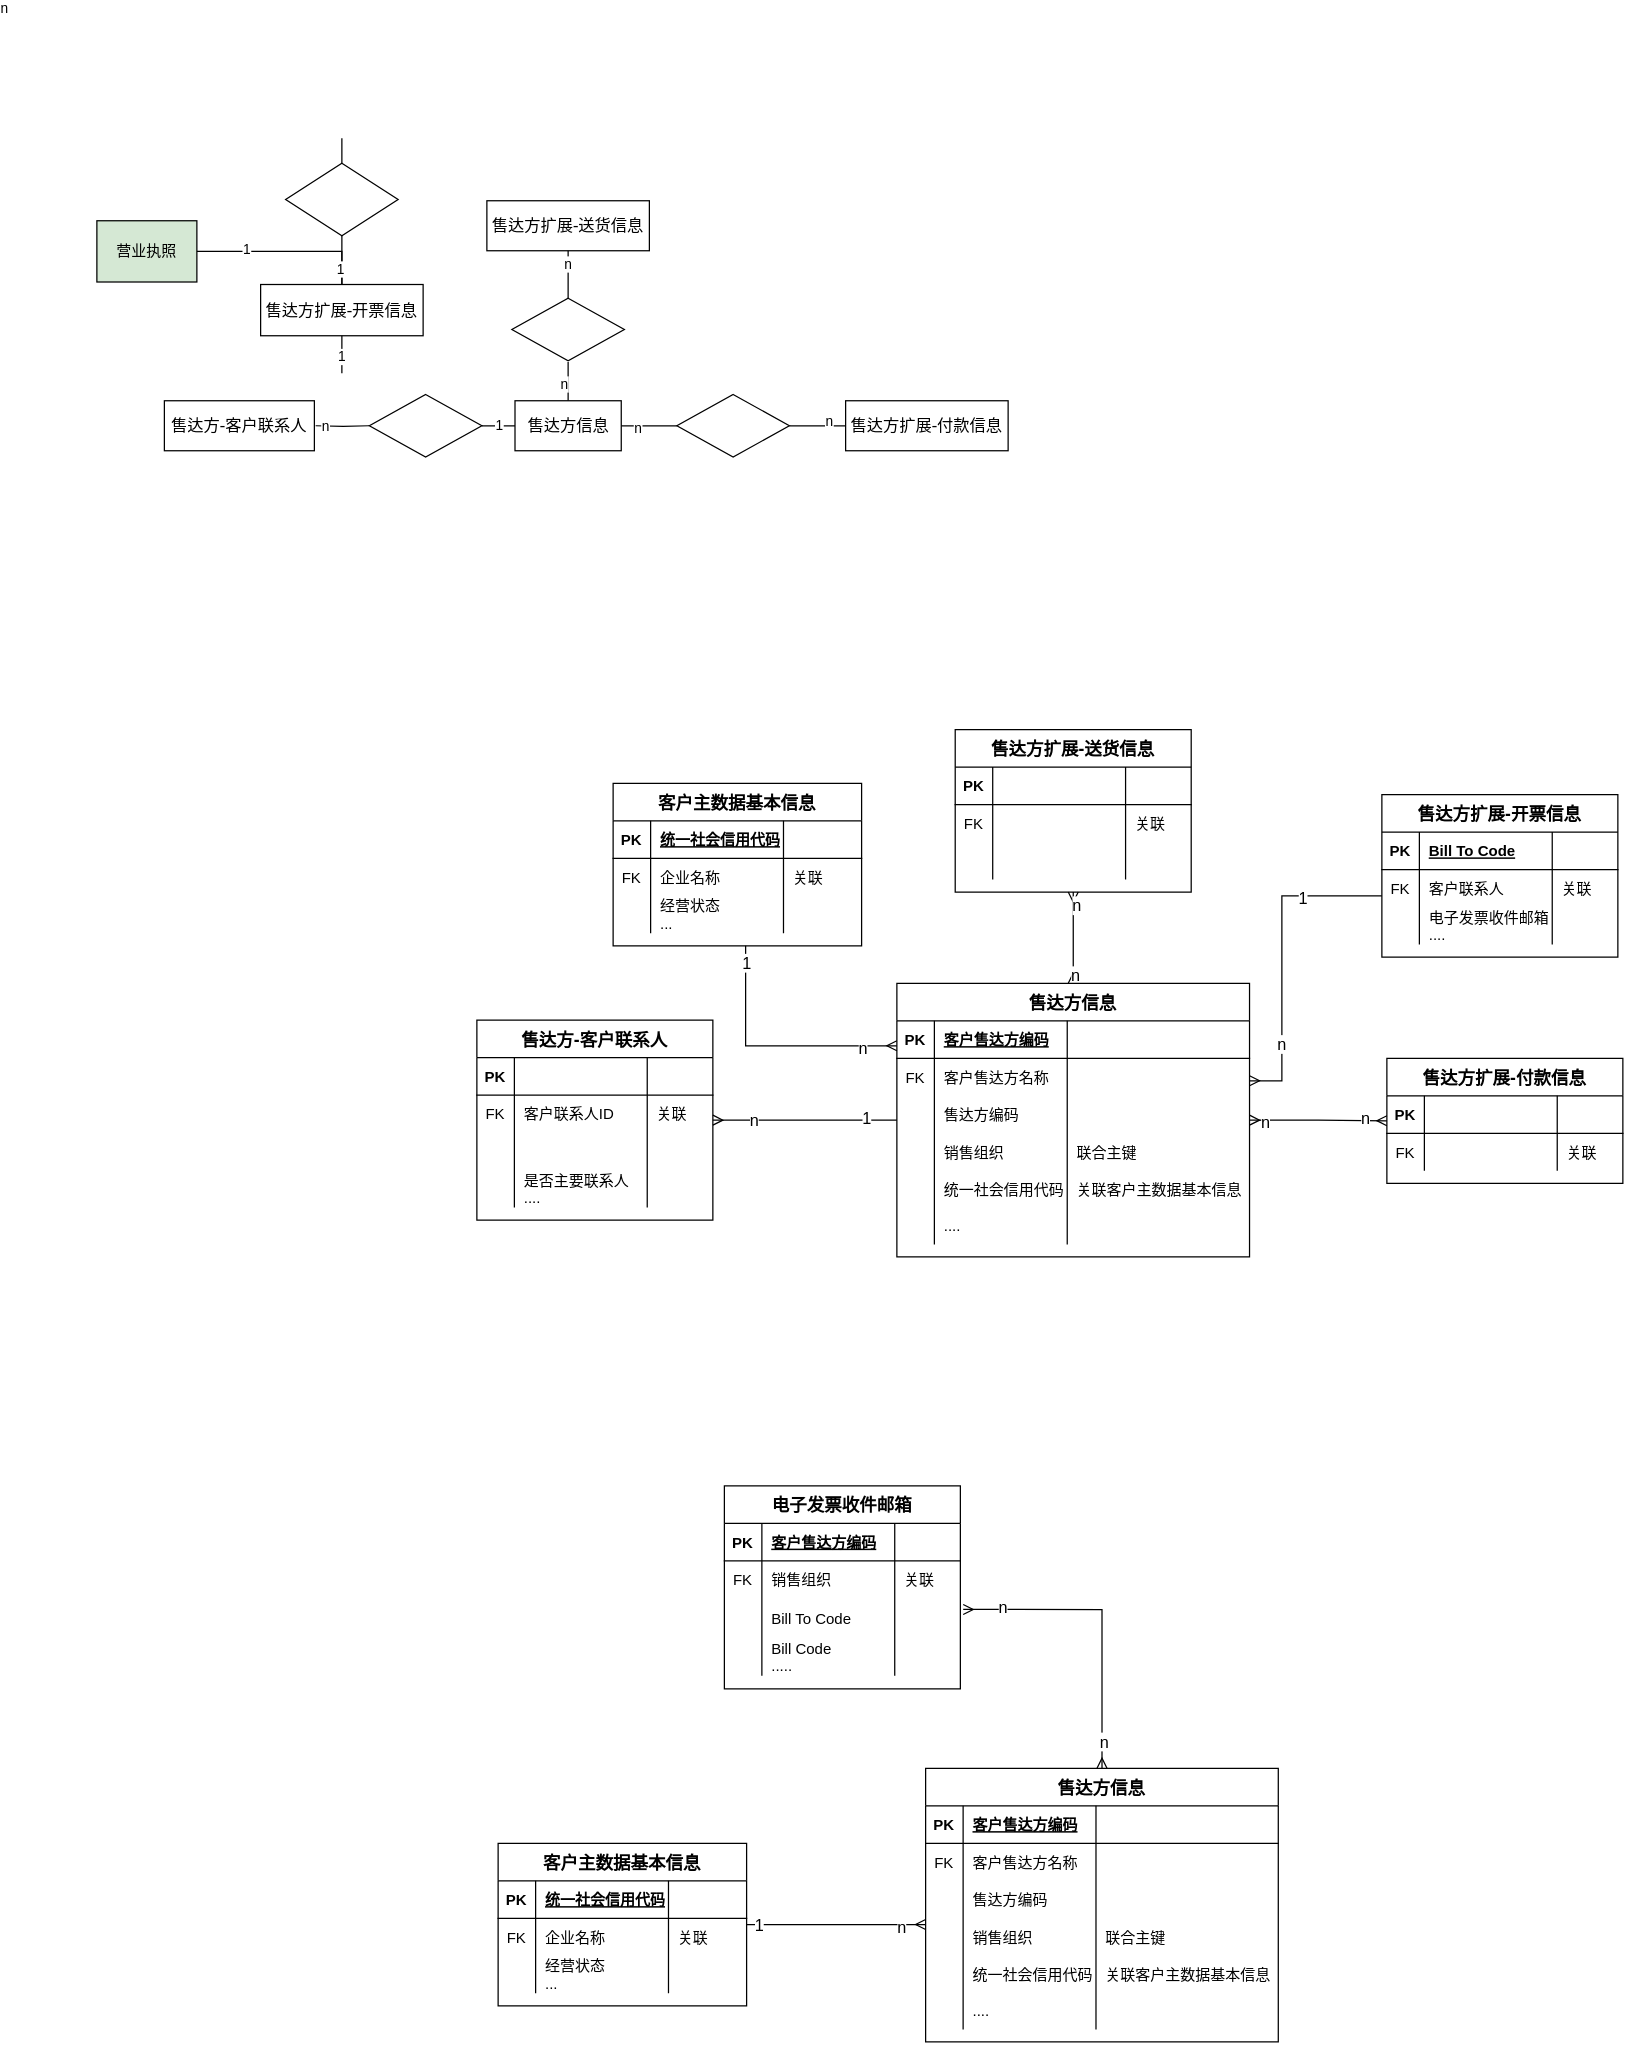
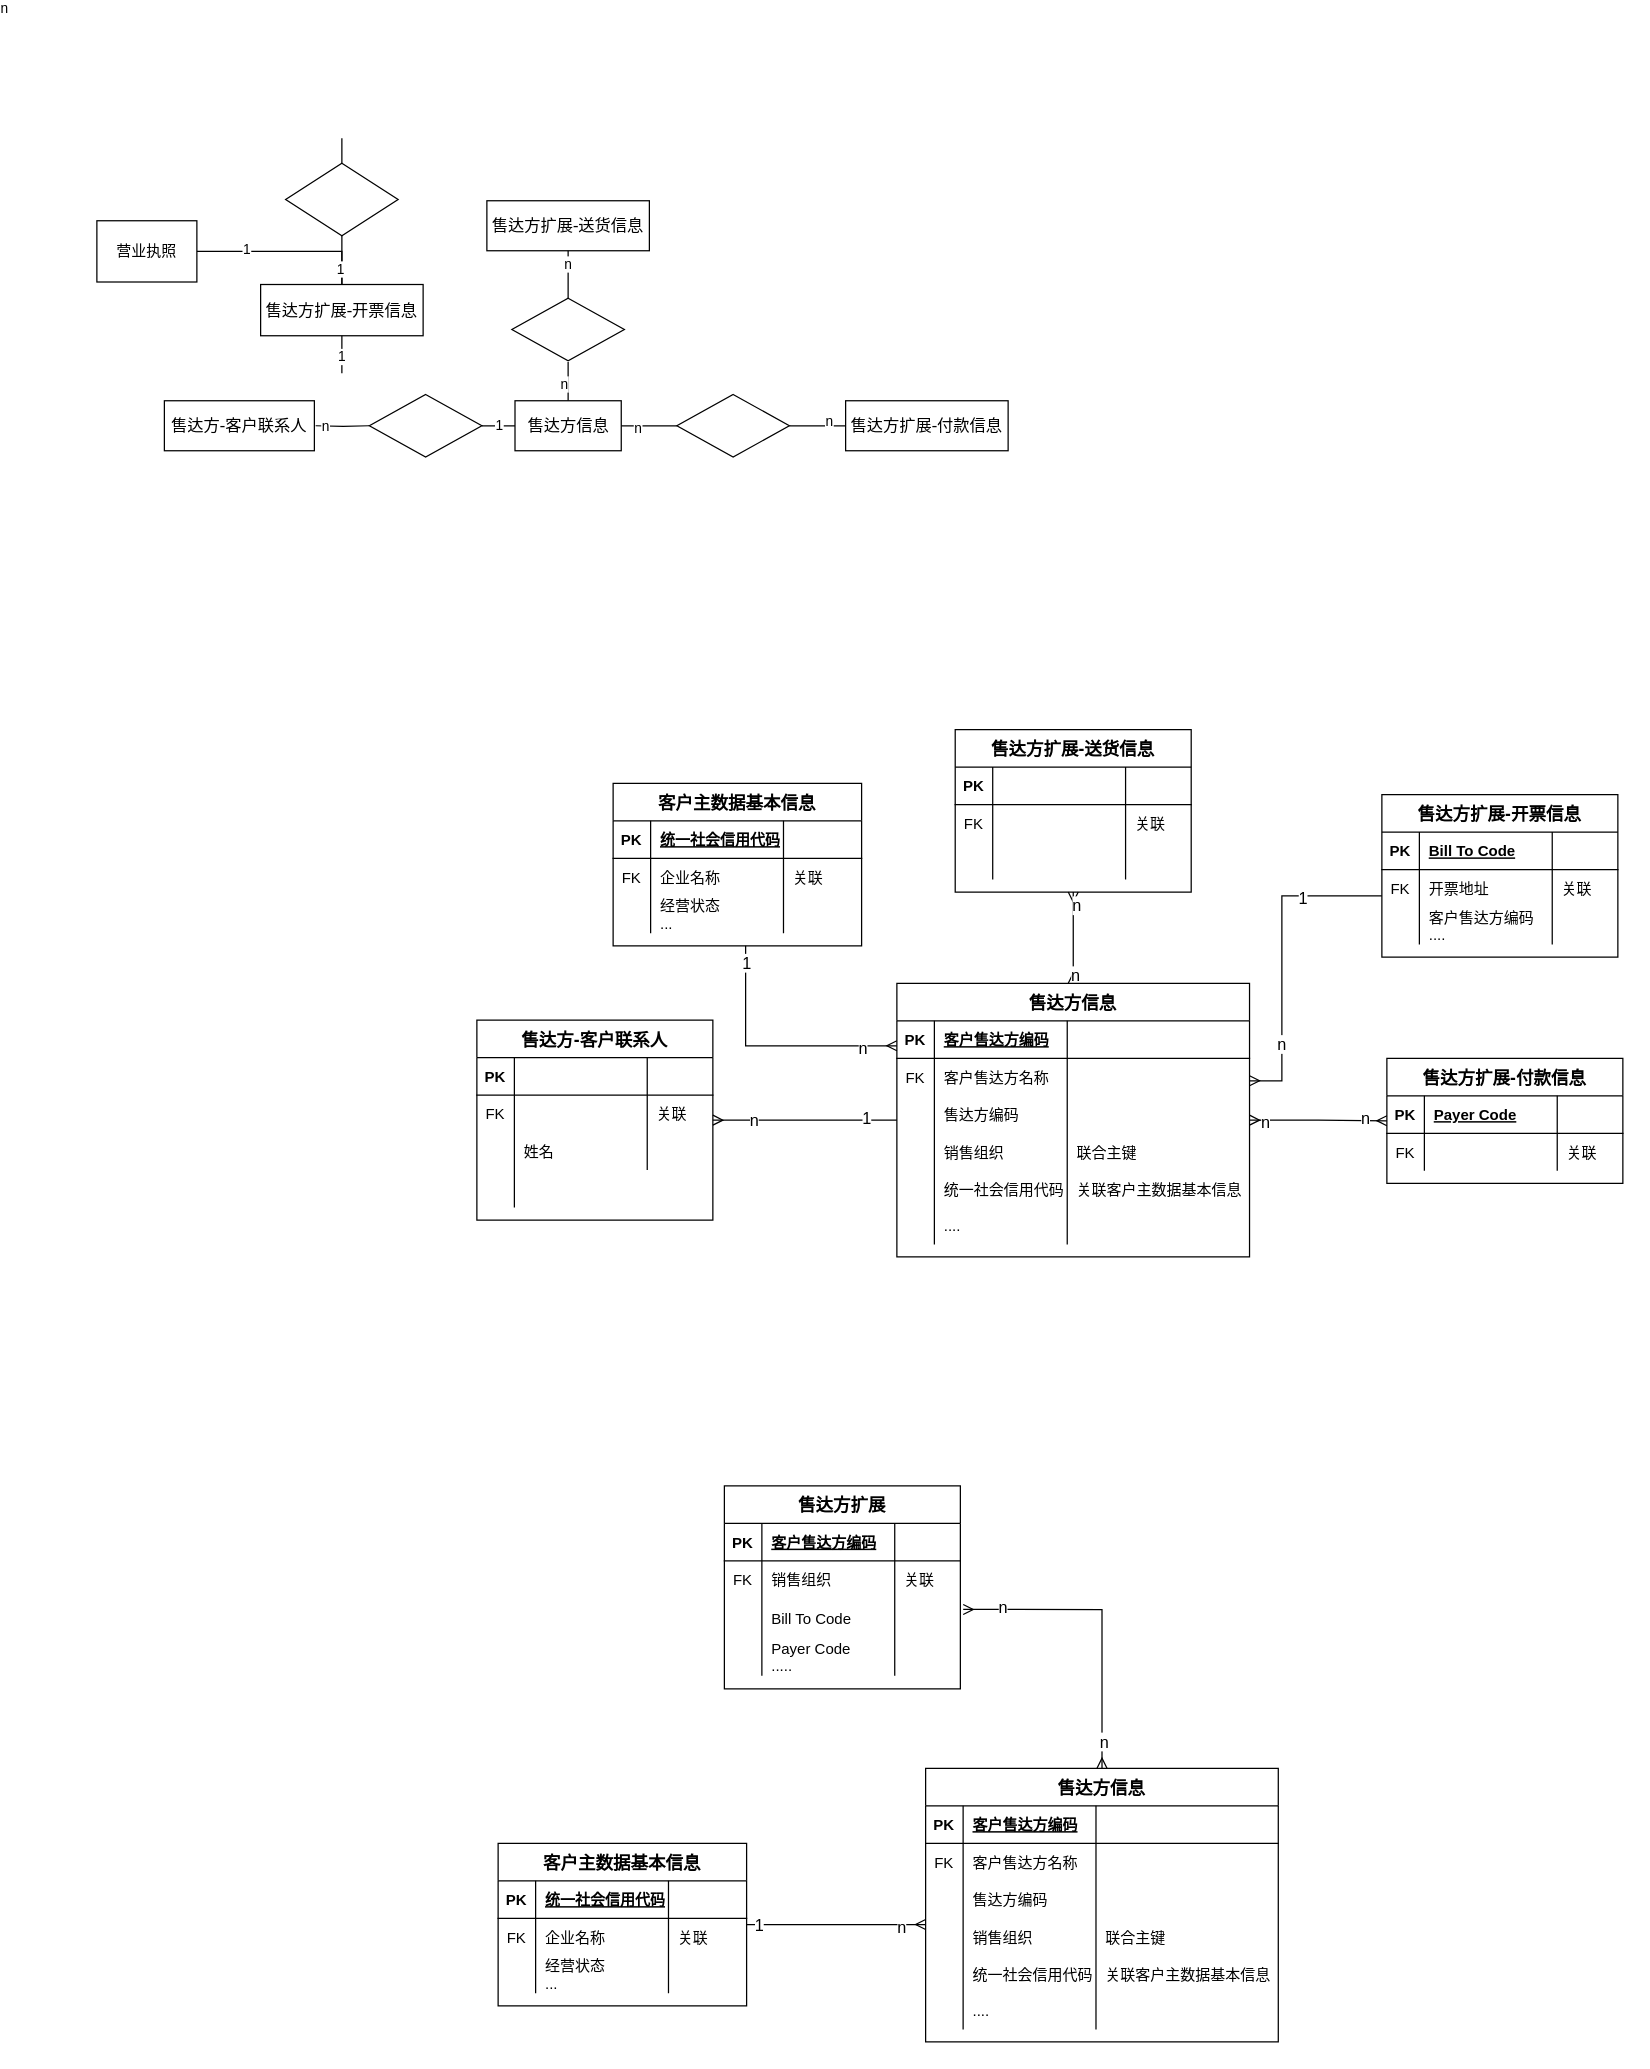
node "营业执照": fillcolor #d5e8d4 -> #ffffff
node "客户联系人": label "客户联系人" -> "开票地址"
node "电子发票收件邮箱 ....": label "电子发票收件邮箱 ...." -> "客户售达方编码 ...."
node "客户联系人ID": removed
node "Payer Code": added
node "姓名": added
node "是否主要联系人 ....": removed
node "电子发票收件邮箱": label "电子发票收件邮箱" -> "售达方扩展"
node "Bill Code .....": label "Bill Code ....." -> "Payer Code ....."
